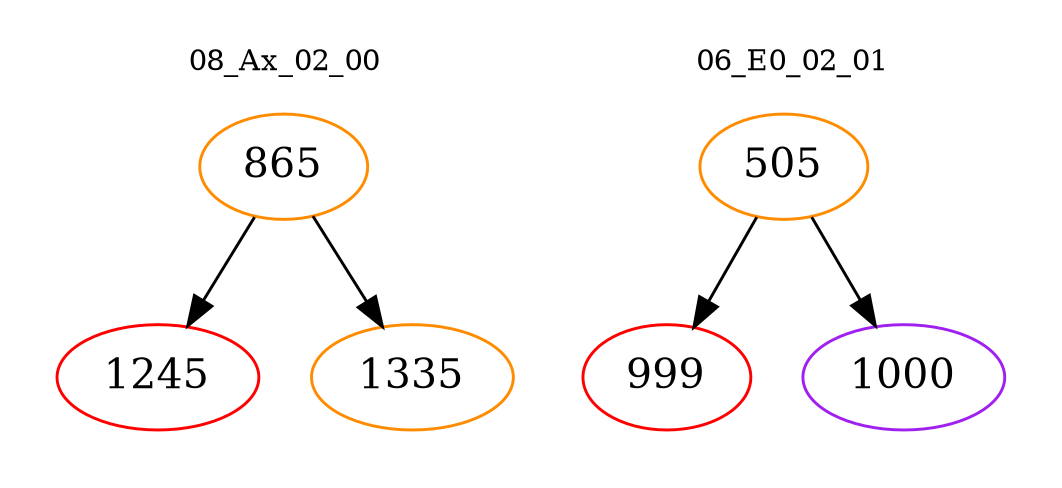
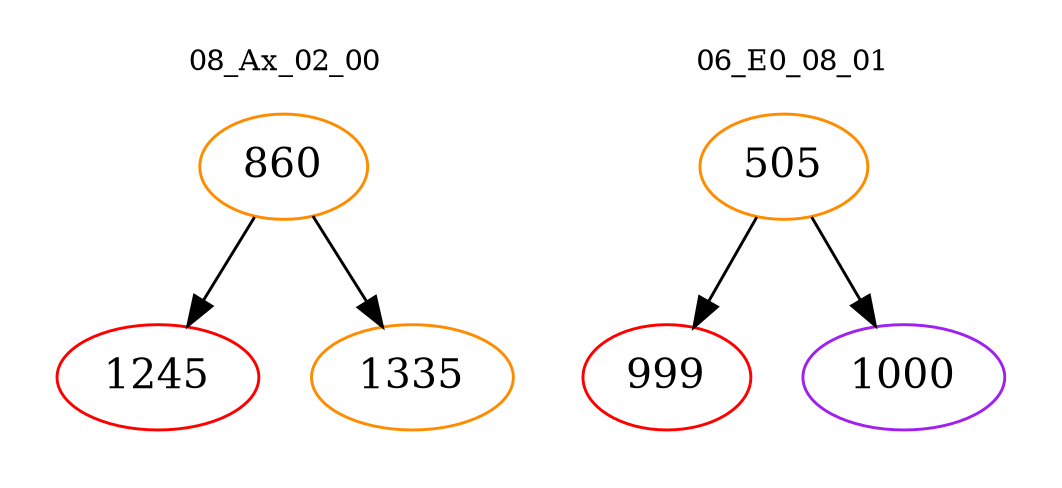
cluster "06_E0_02_01": label "06_E0_02_01" -> "06_E0_08_01"
node "865": label "865" -> "860"
